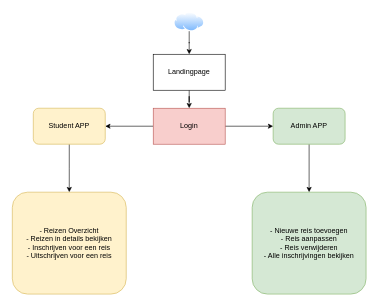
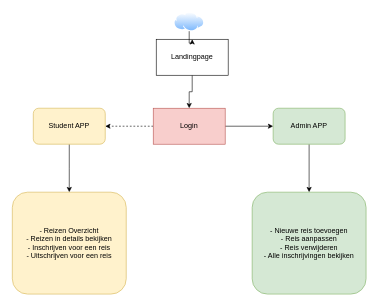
node "Landingpage": moved (189, 72) -> (192, 57)
edge "Login" -> "Student APP": style solid -> dashed
